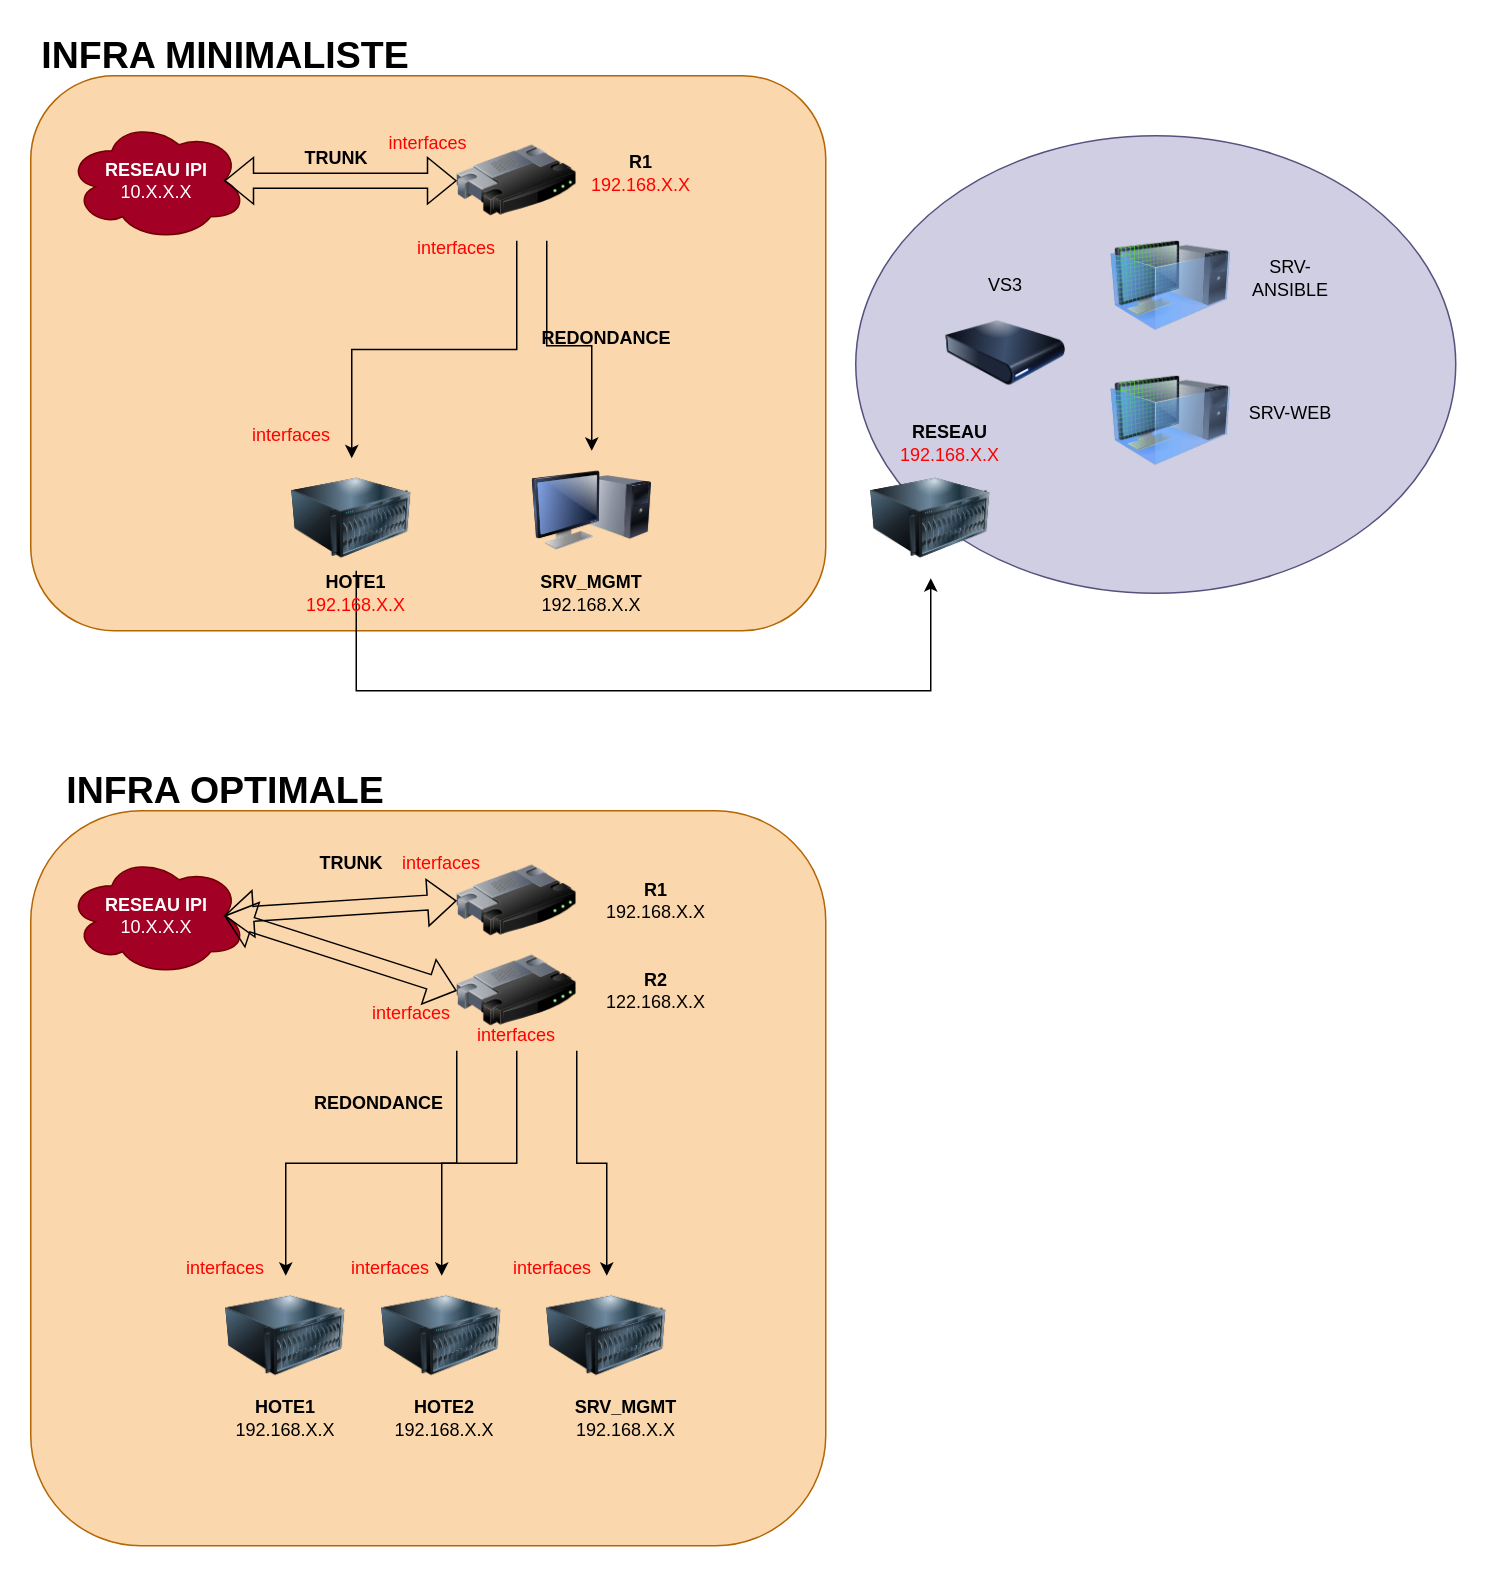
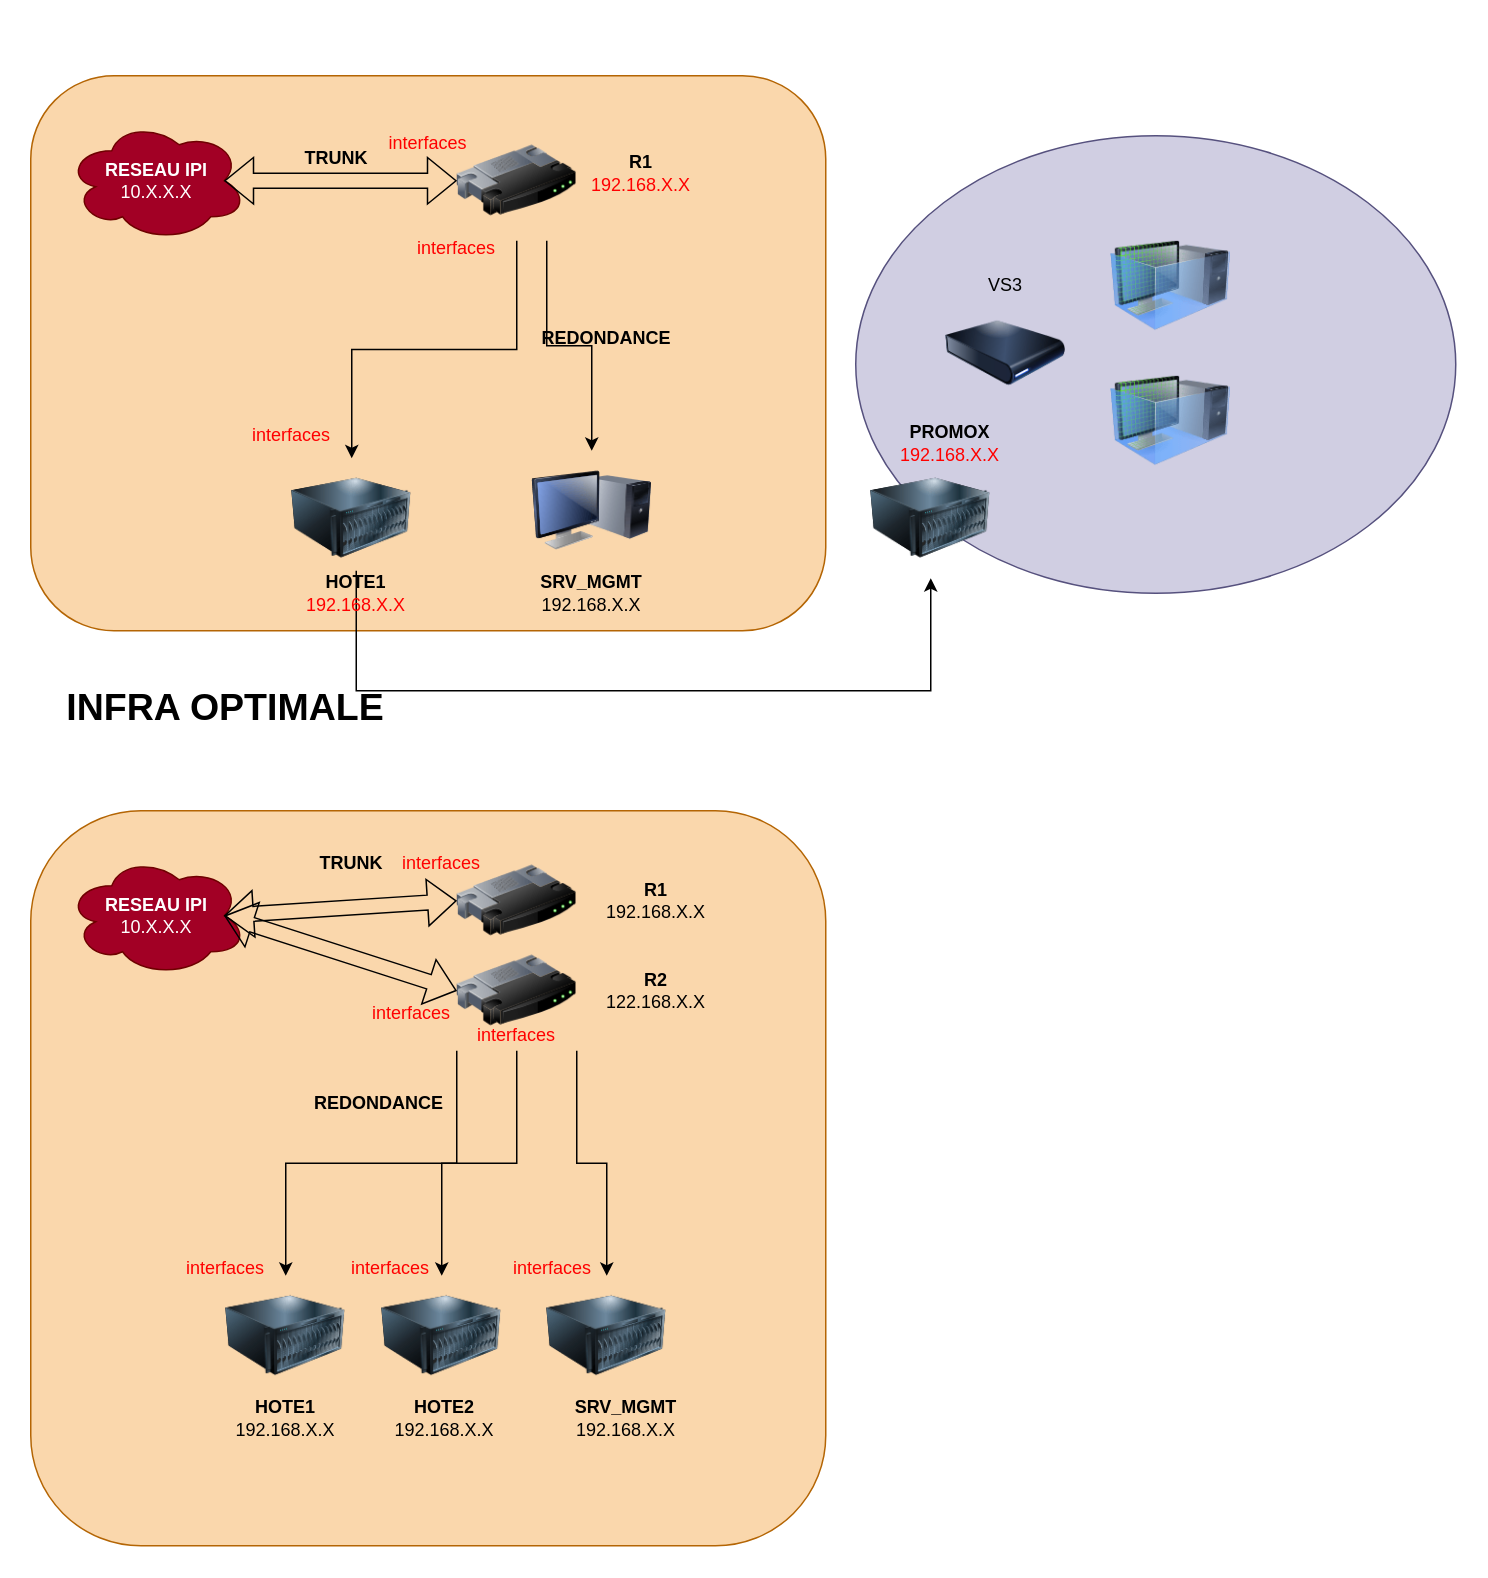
node "INFRA MINIMALISTE": removed
node "SRV-ANSIBLE": removed
node "SRV-WEB": removed
node "RESEAU 192.168.X.X": label "RESEAU 192.168.X.X" -> "PROMOX 192.168.X.X"
node "INFRA OPTIMALE": moved (226, 788) -> (226, 706)
